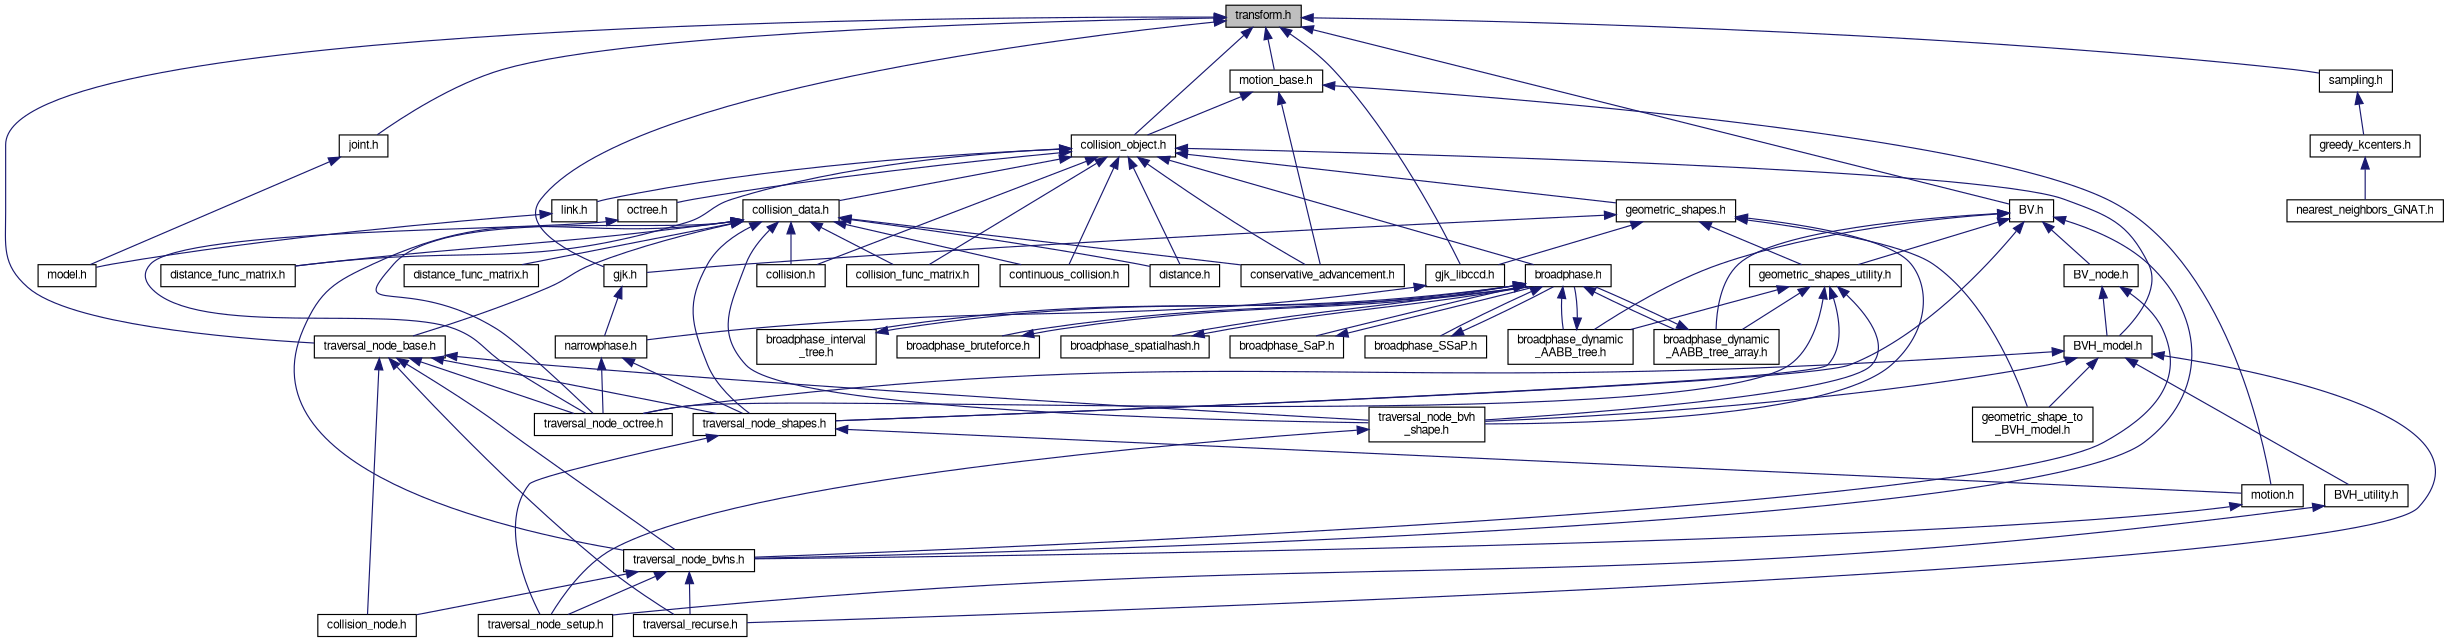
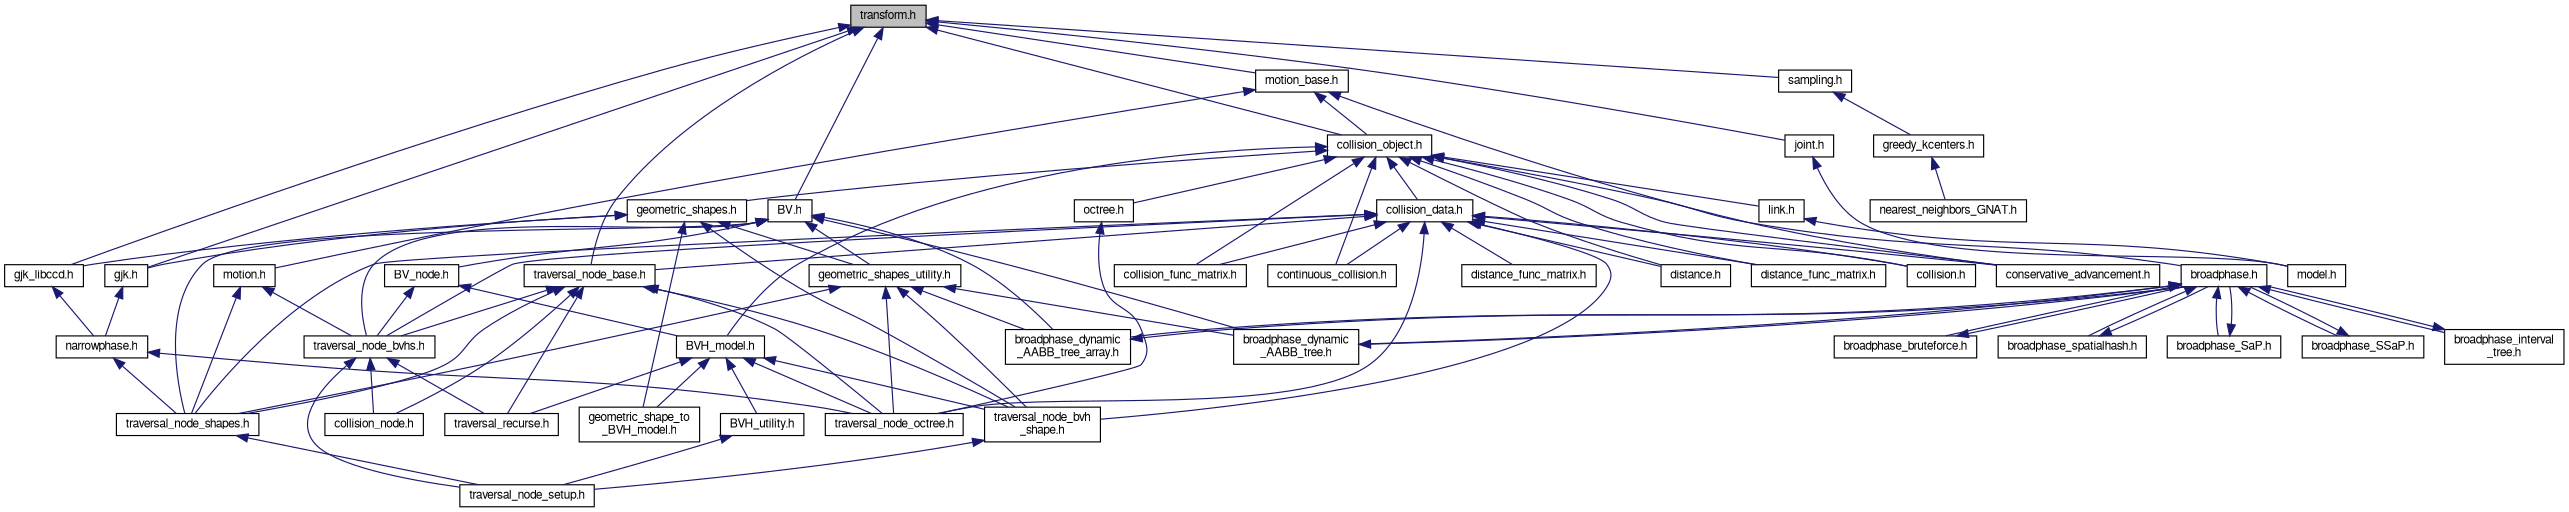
edge "motion.h" -> "traversal_node_shapes.h": reversed
